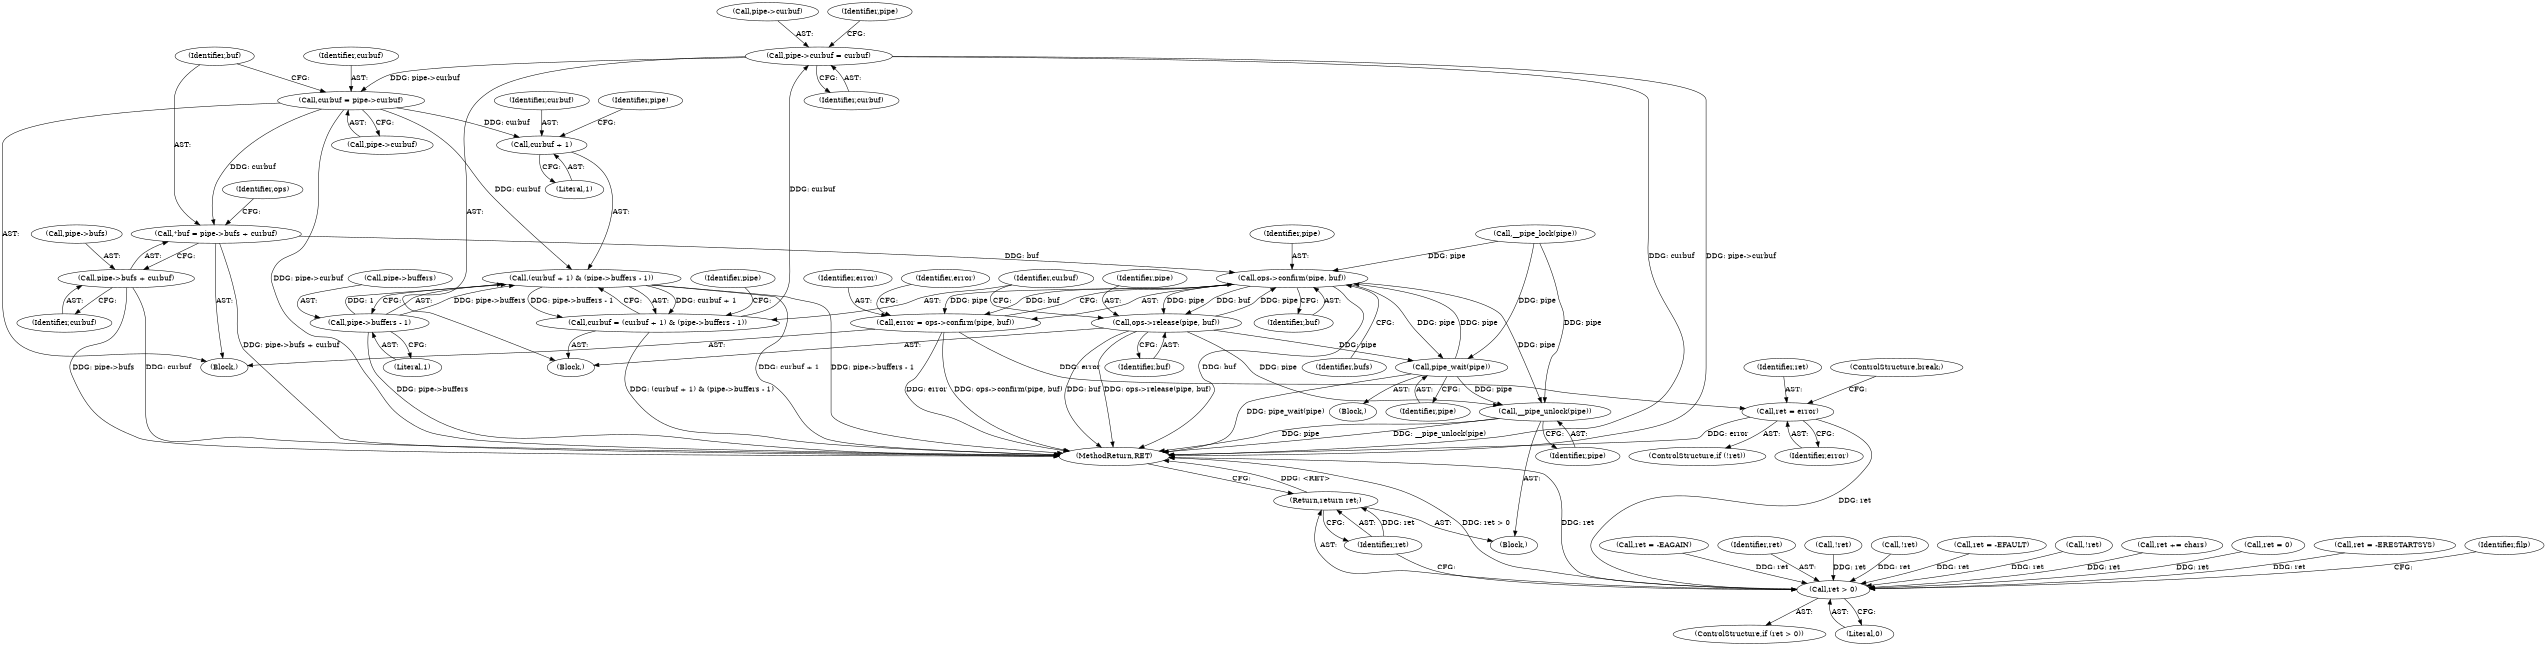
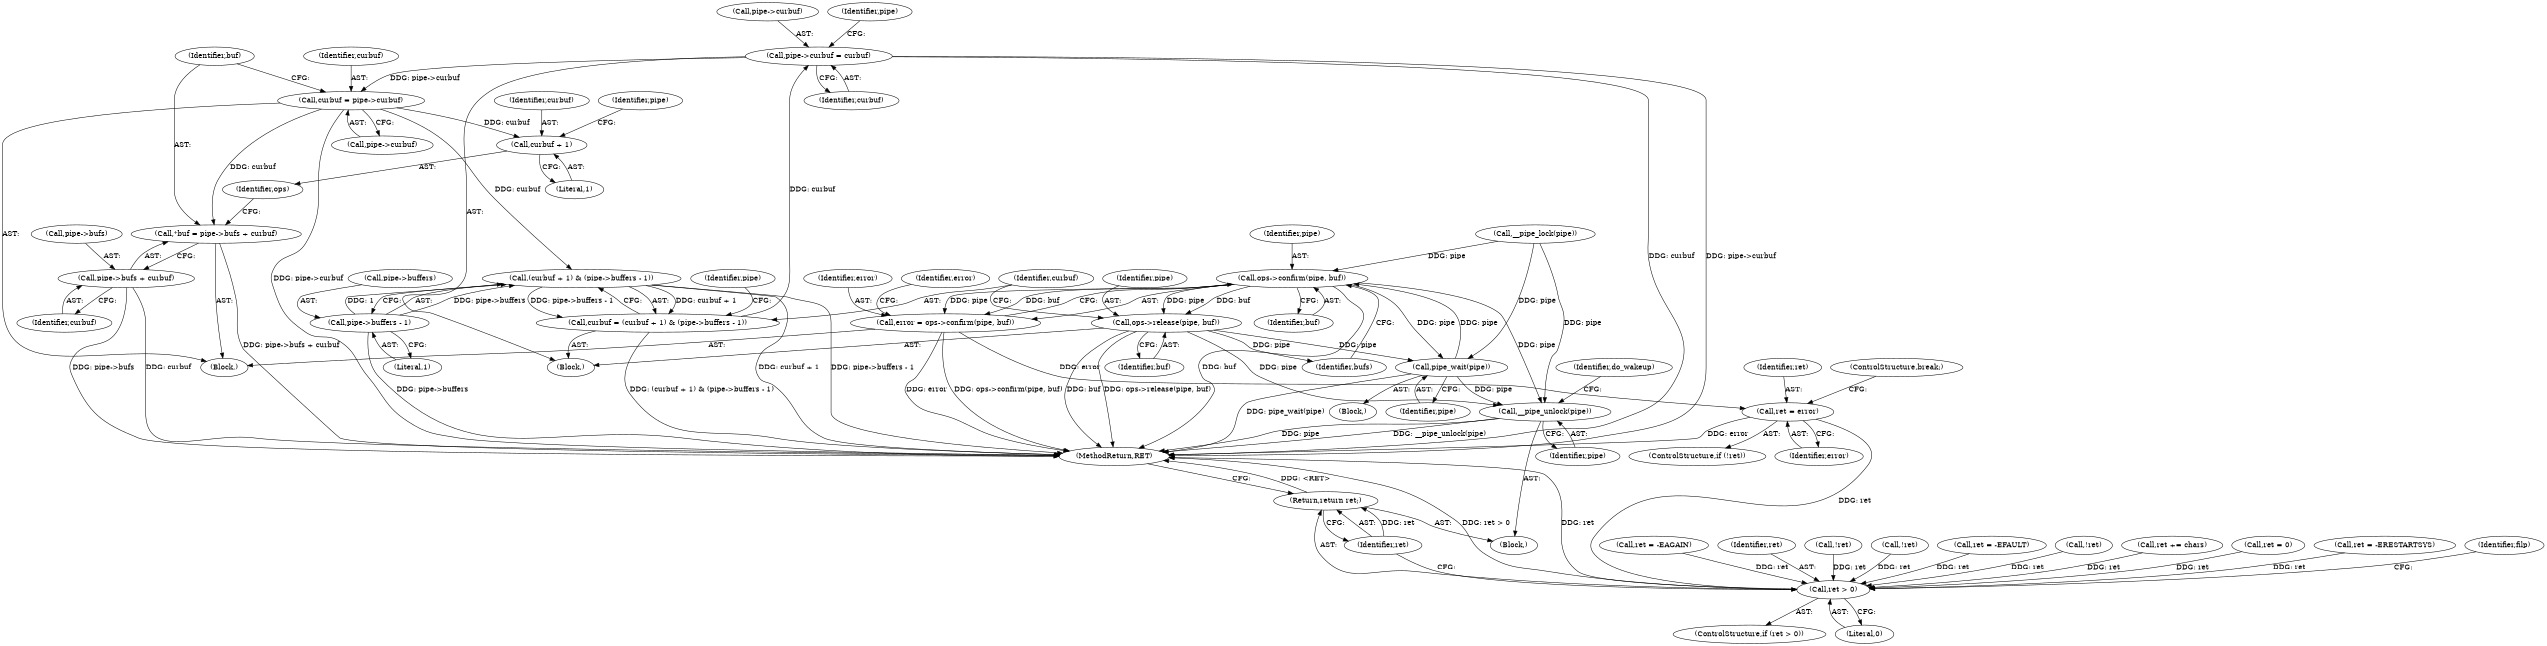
edge "(Call,curbuf + 1)" -> "(Call,(curbuf + 1) & (pipe->buffers - 1))": now "(Call,curbuf + 1)" -> "(Identifier,ops)"
edge "(Call,*buf = pipe->bufs + curbuf)" -> "(Call,ops->confirm(pipe, buf))": removed, label "DDG: buf"
edge "(Call,ops->release(pipe, buf))" -> "(Call,ops->confirm(pipe, buf))": now "(Call,ops->release(pipe, buf))" -> "(Identifier,bufs)"
node "(Identifier,do_wakeup)": added
